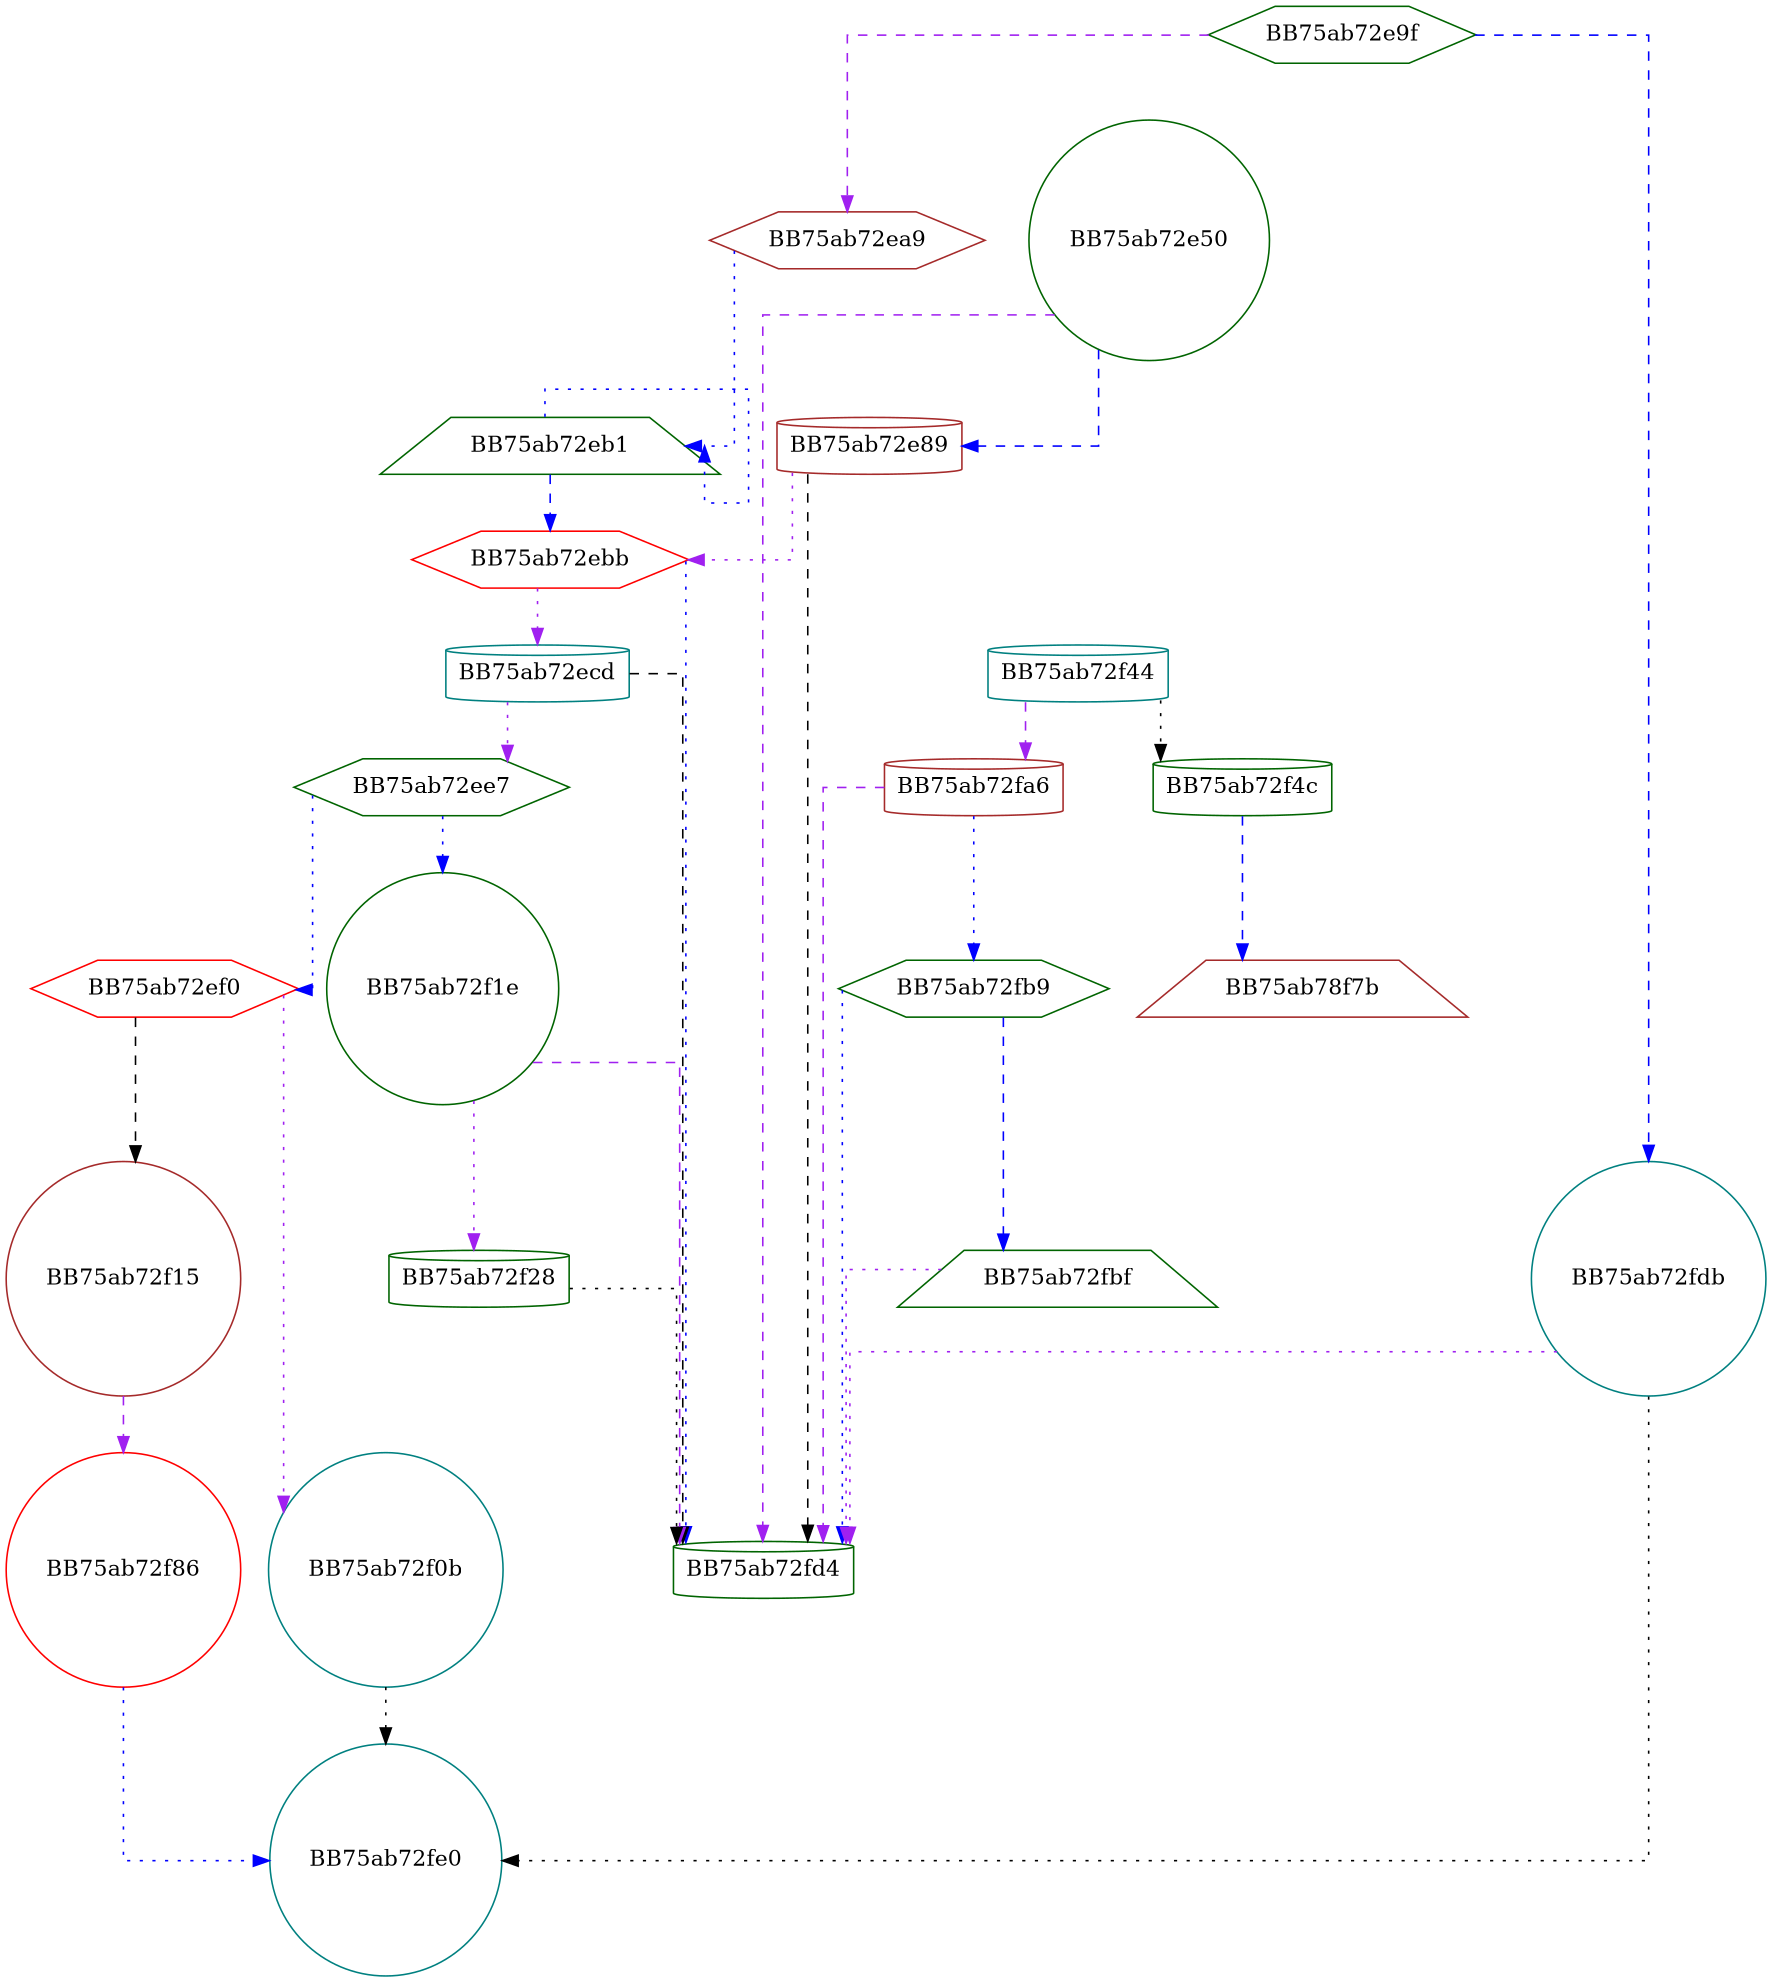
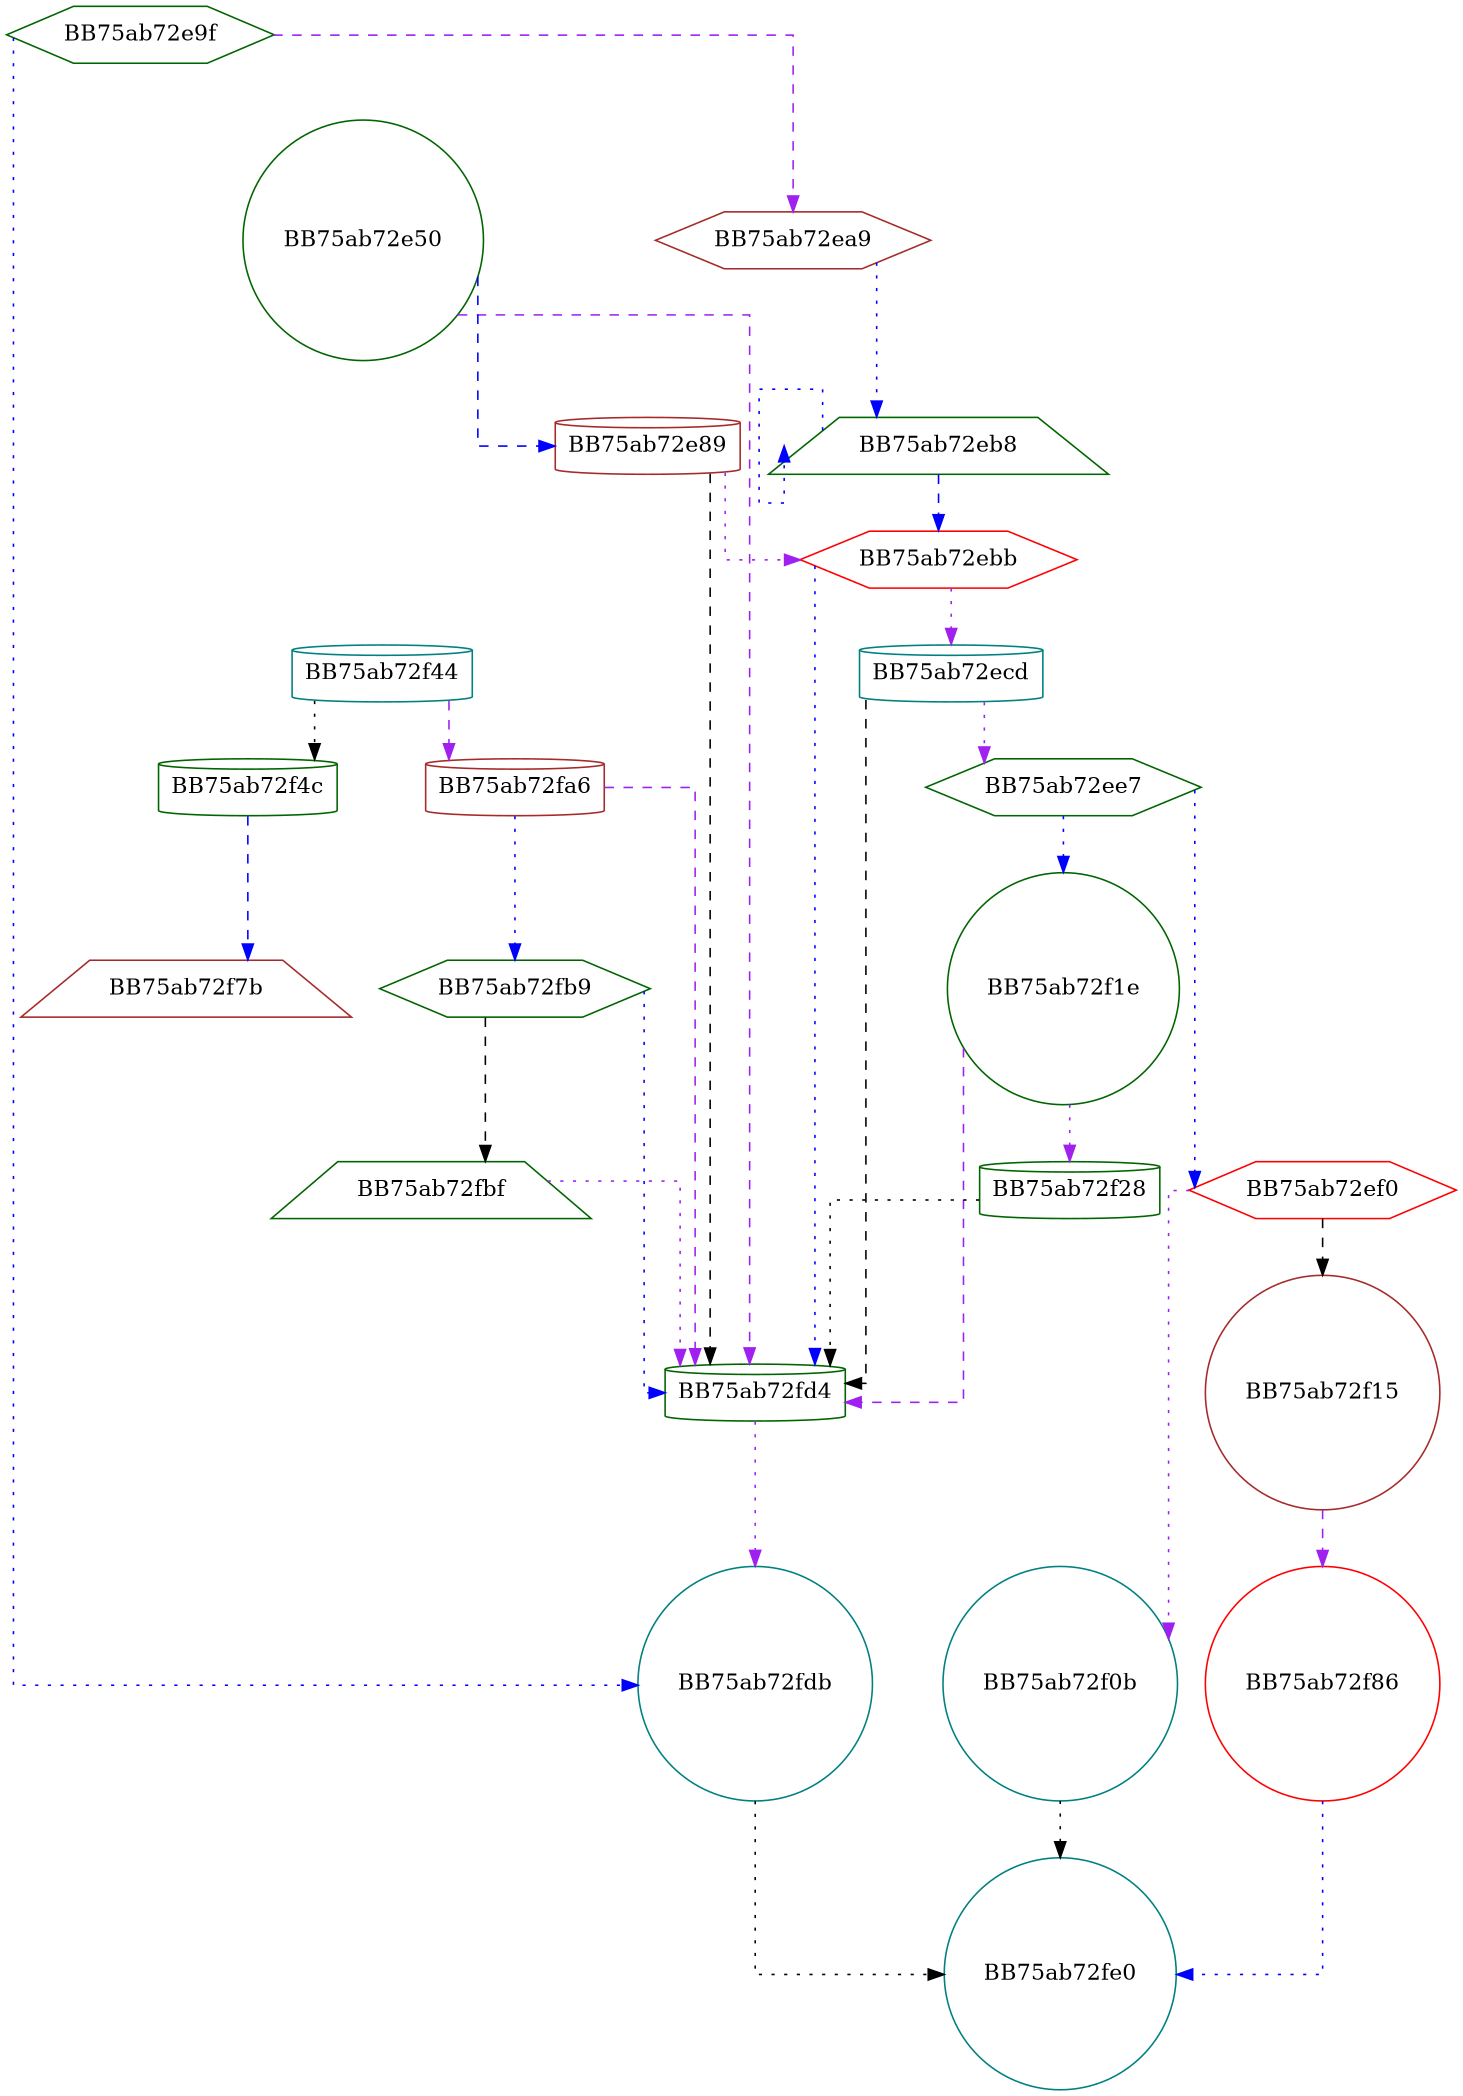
node "BB75ab72eb1": label "BB75ab72eb1" -> "BB75ab72eb8"
edge "BB75ab72e9f" -> "BB75ab72fdb": style dashed -> dotted
node "BB75ab78f7b": label "BB75ab78f7b" -> "BB75ab72f7b"
edge "BB75ab72fb9" -> "BB75ab72fbf": color blue -> black
edge "BB75ab72fdb" -> "BB75ab72fd4": reversed
